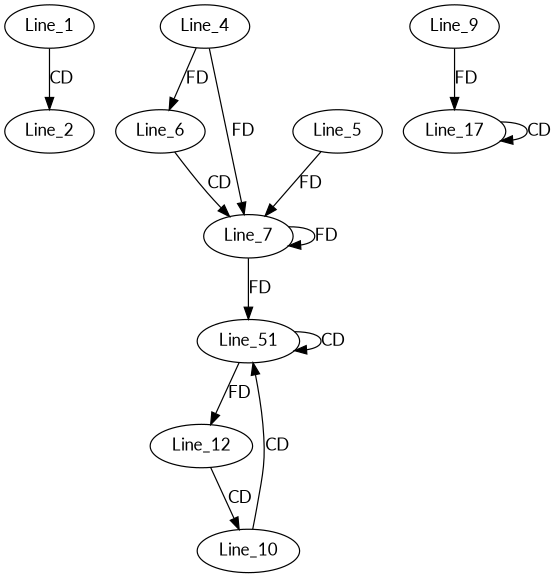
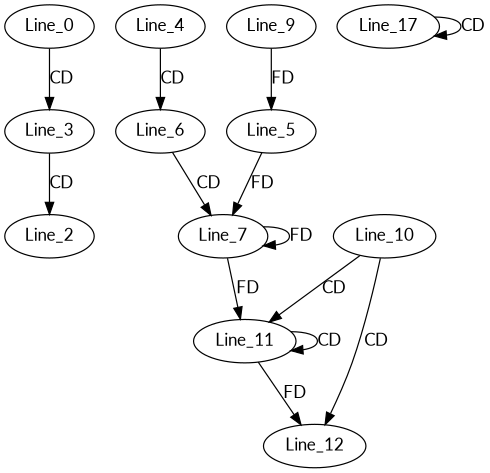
node "Line_1": label "Line_1" -> "Line_3"
node "Line_0": added
edge "Line_9" -> "Line_17": now "Line_9" -> "Line_5"
edge "Line_4" -> "Line_6": label "FD" -> "CD"
edge "Line_4" -> "Line_7": removed, label "FD"
node "Line_51": label "Line_51" -> "Line_11"
edge "Line_12" -> "Line_10": reversed
